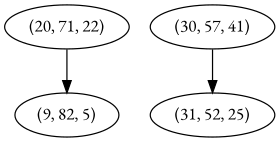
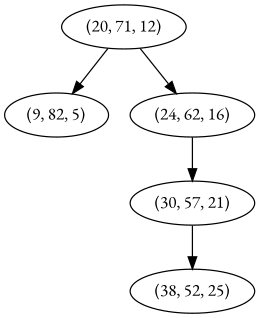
node "(20, 71, 22)": label "(20, 71, 22)" -> "(20, 71, 12)"
node "(30, 57, 41)": label "(30, 57, 41)" -> "(30, 57, 21)"
node "(24, 62, 16)": added
node "(31, 52, 25)": label "(31, 52, 25)" -> "(38, 52, 25)"
